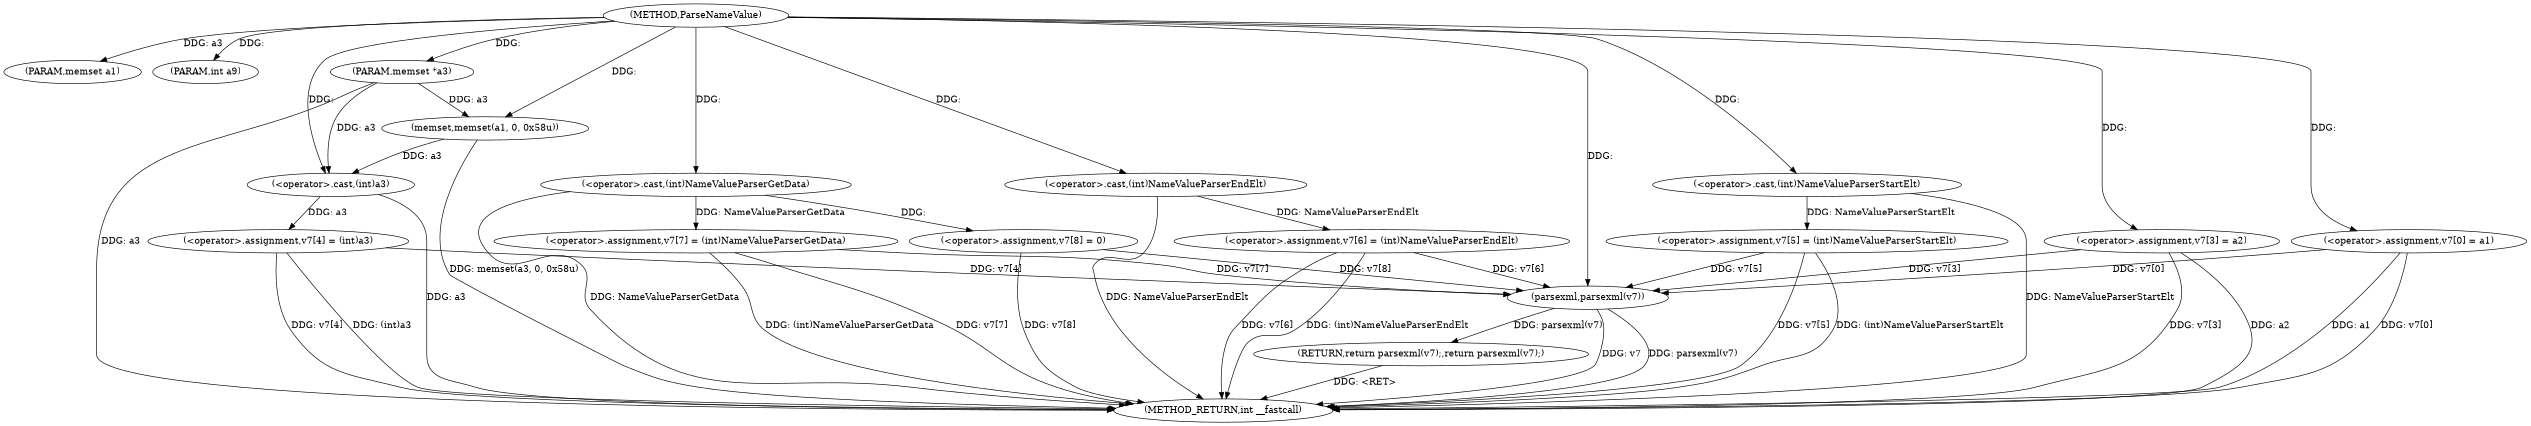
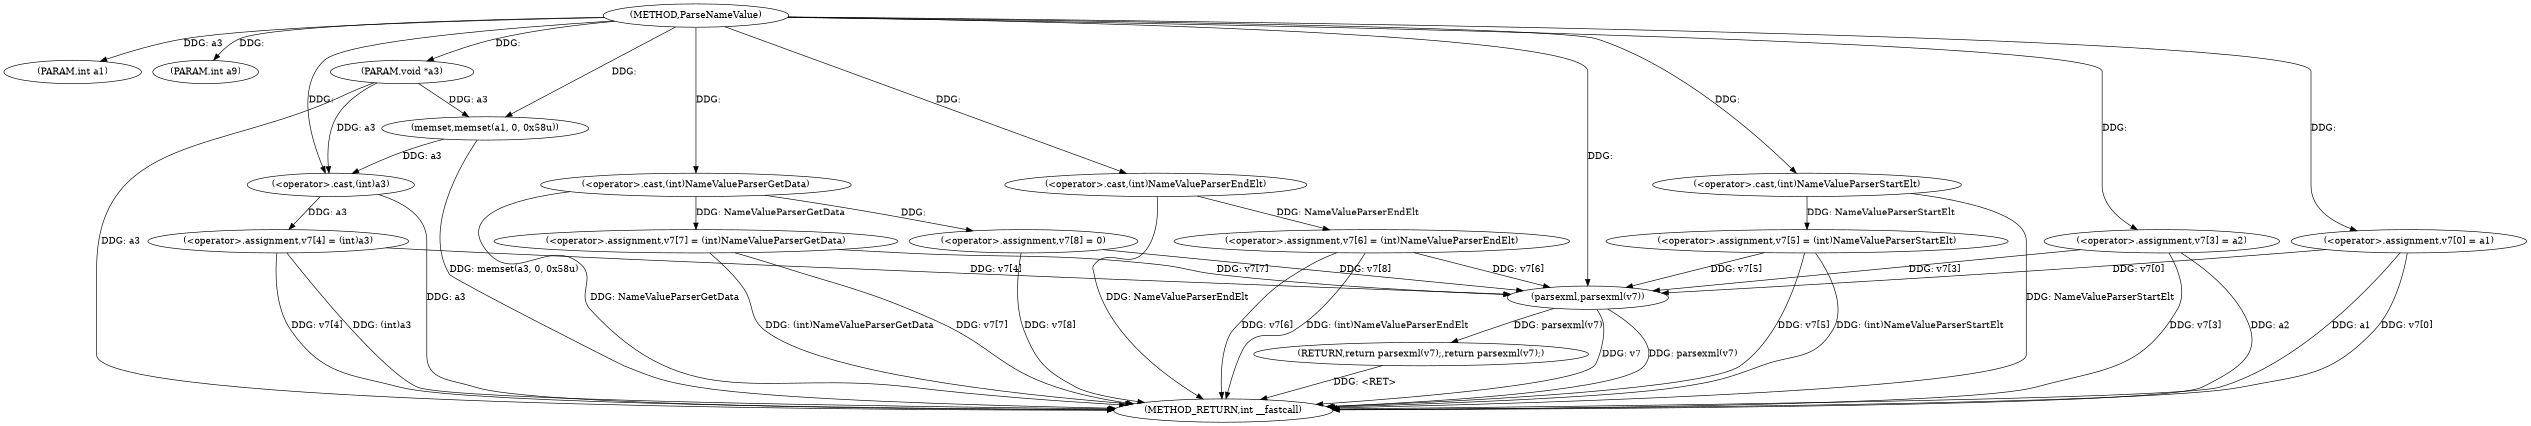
node "(PARAM,memset a1)": label "(PARAM,memset a1)" -> "(PARAM,int a1)"
node "(PARAM,memset *a3)": label "(PARAM,memset *a3)" -> "(PARAM,void *a3)"
